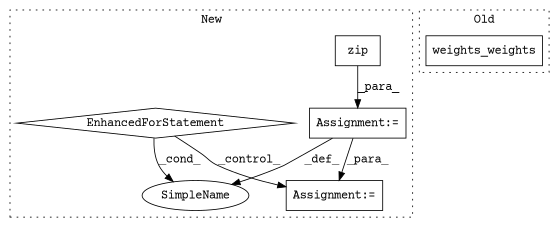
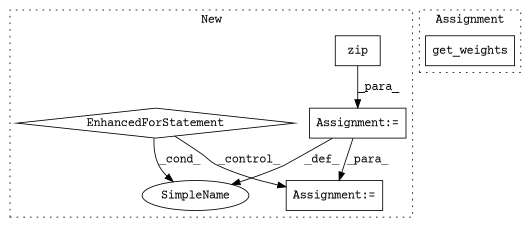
cluster "Old": label "Old" -> "Assignment"
node "weights_weights": label "weights_weights" -> "get_weights"
